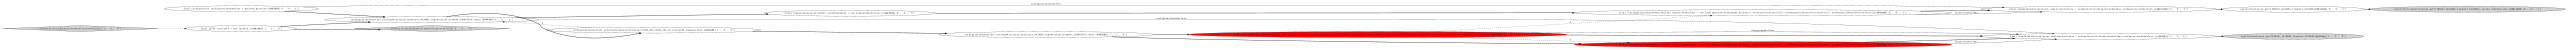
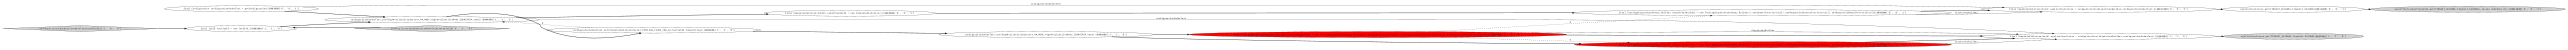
edge "testDuplicateJobSubmissionWithTerminatedJobId['1', '0', '0']" -> "final JobID testJobID = new JobID(0,2)@@@3@@@['1', '1', '0']": style dashed -> bold
edge "final JobID testJobID = new JobID(0,2)@@@3@@@['1', '1', '0']" -> "testDuplicateJobSubmissionWithTerminatedJobId['0', '1', '0']": reversed
